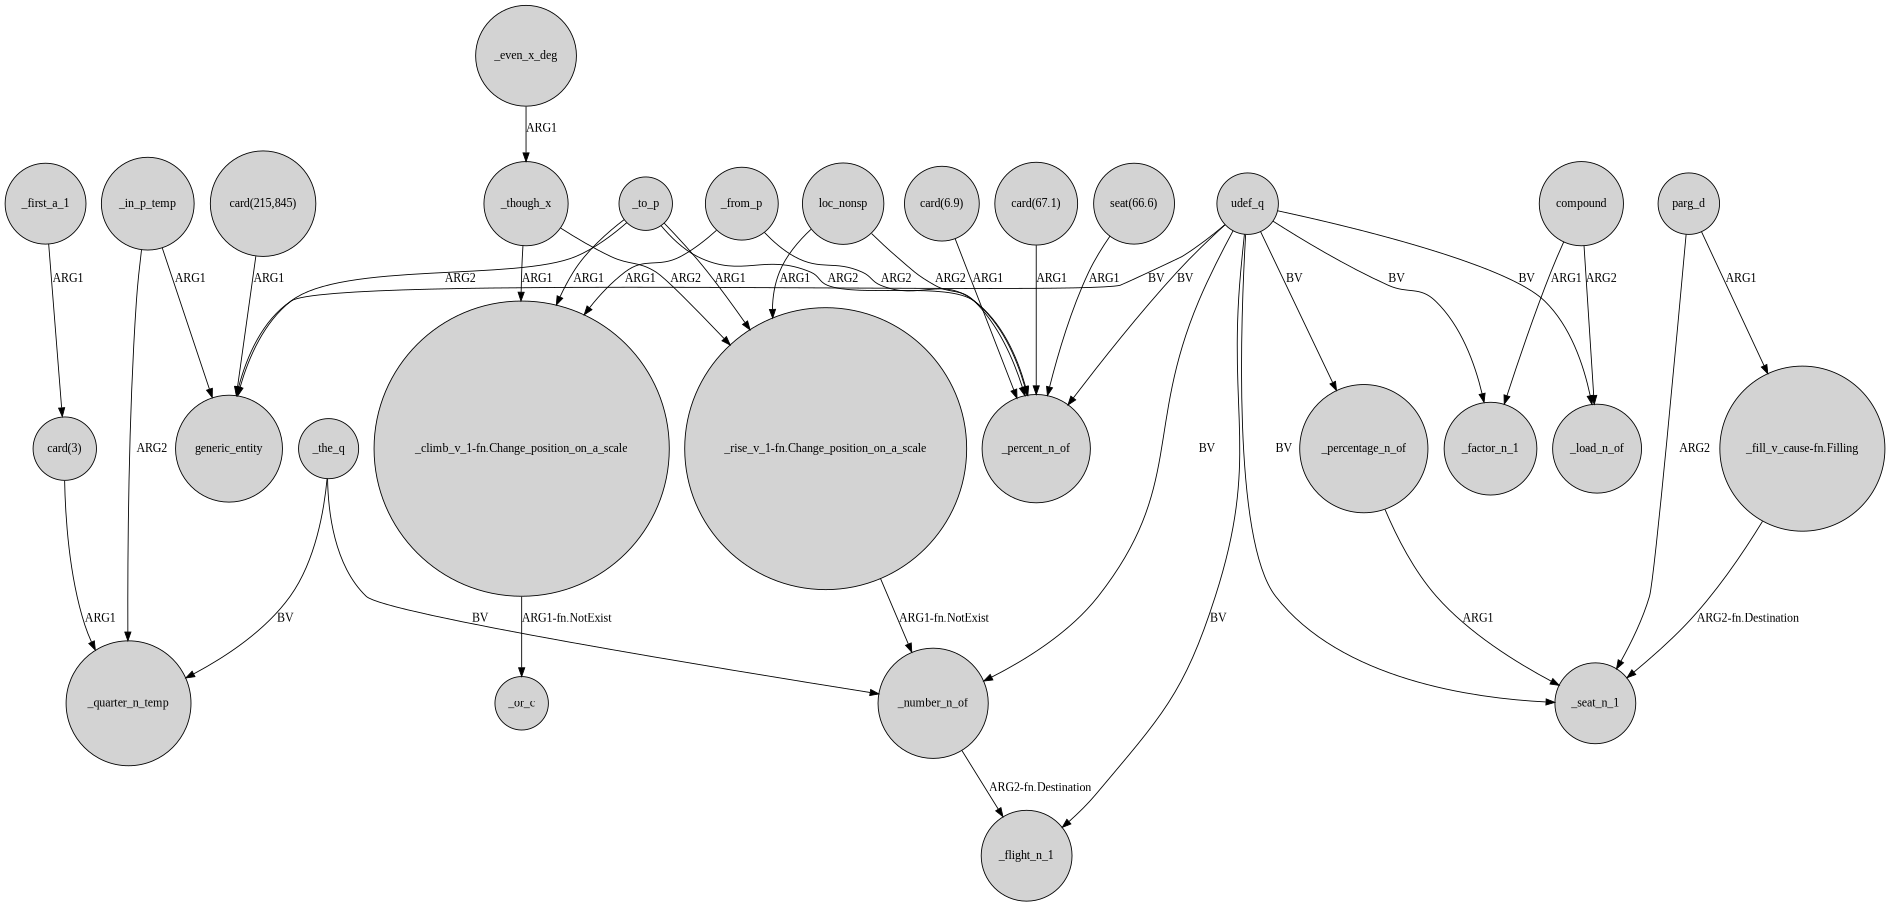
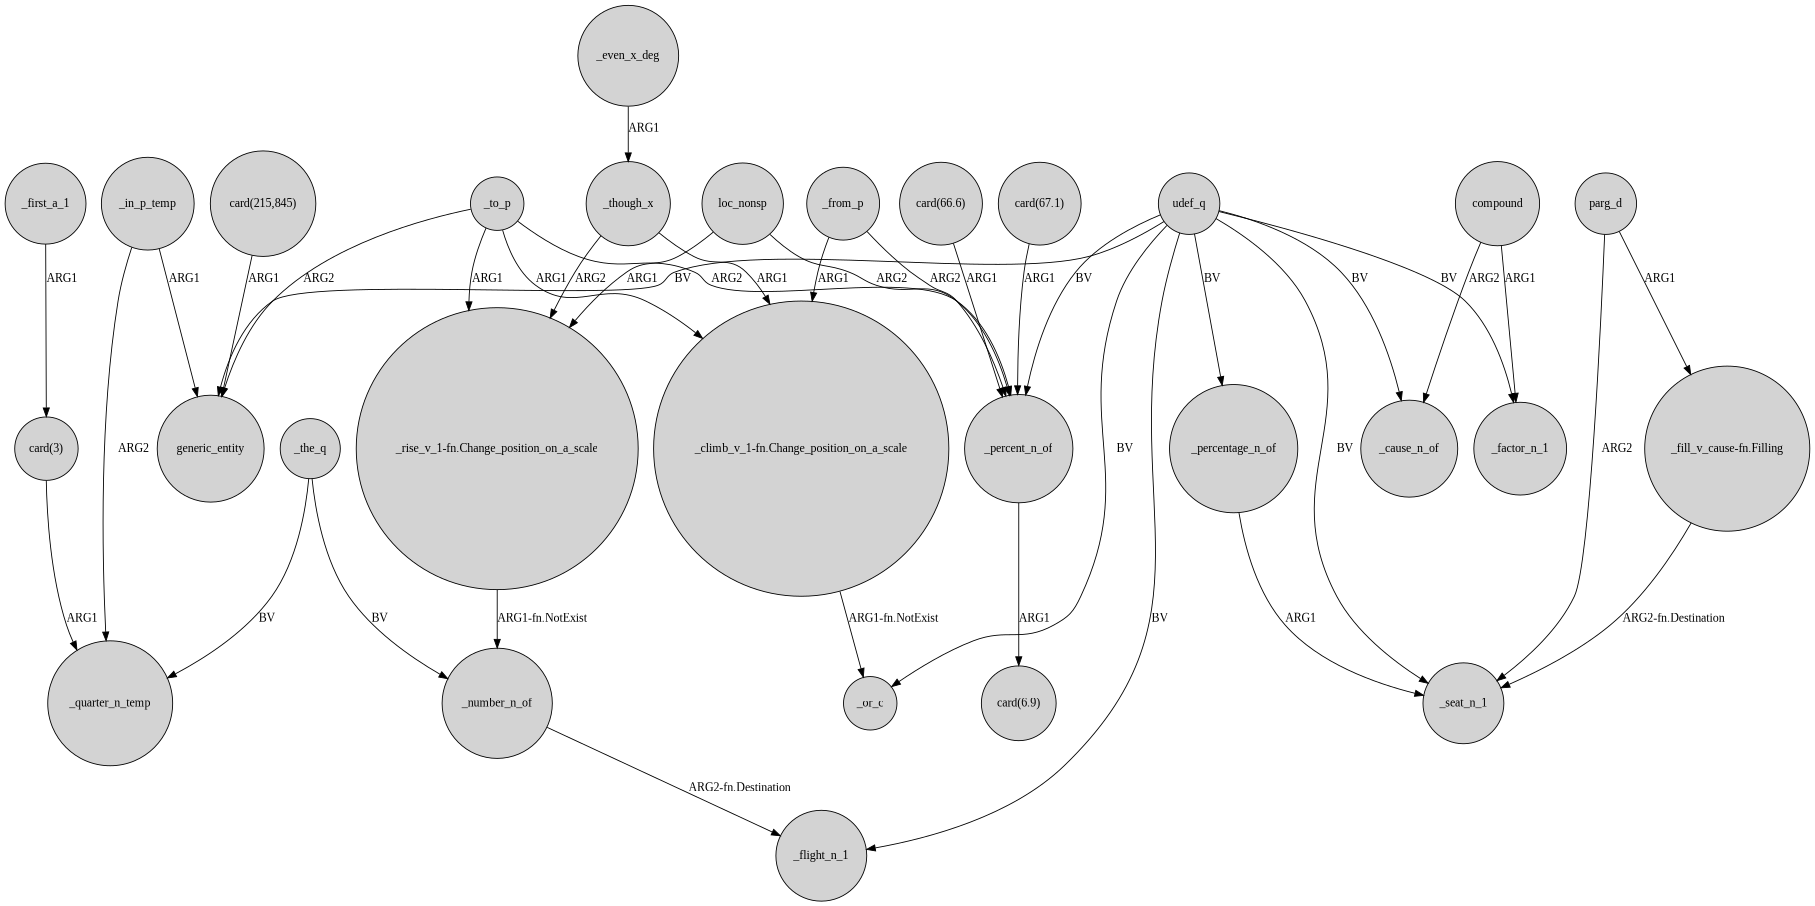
node "seat(66.6)": label "seat(66.6)" -> "card(66.6)"
edge "card(6.9)" -> "_percent_n_of": reversed
node "_load_n_of": label "_load_n_of" -> "_cause_n_of"
edge "udef_q" -> "_number_n_of": now "udef_q" -> "_or_c"
